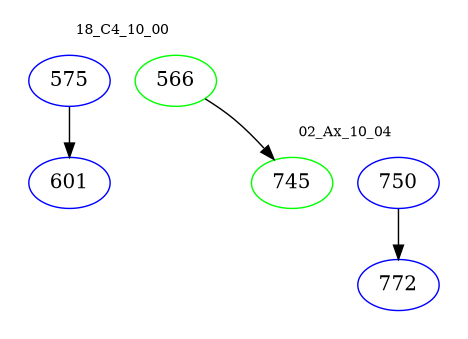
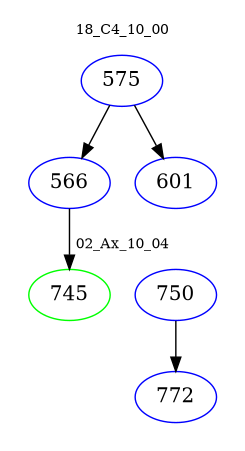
node "566": color green -> blue
edge "575" -> "566": added
